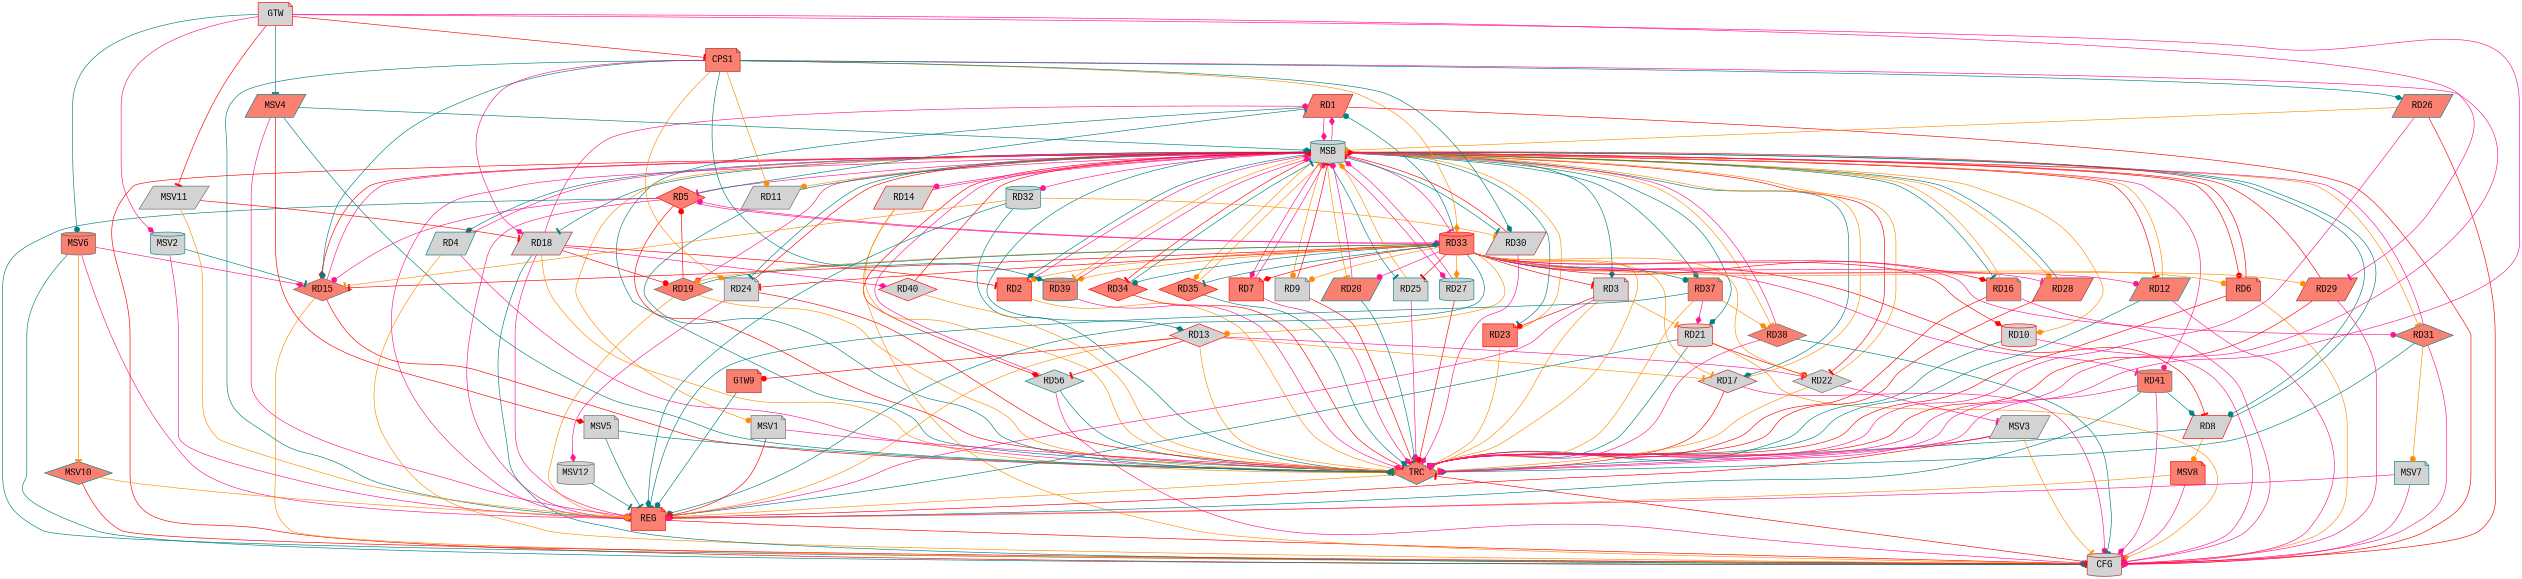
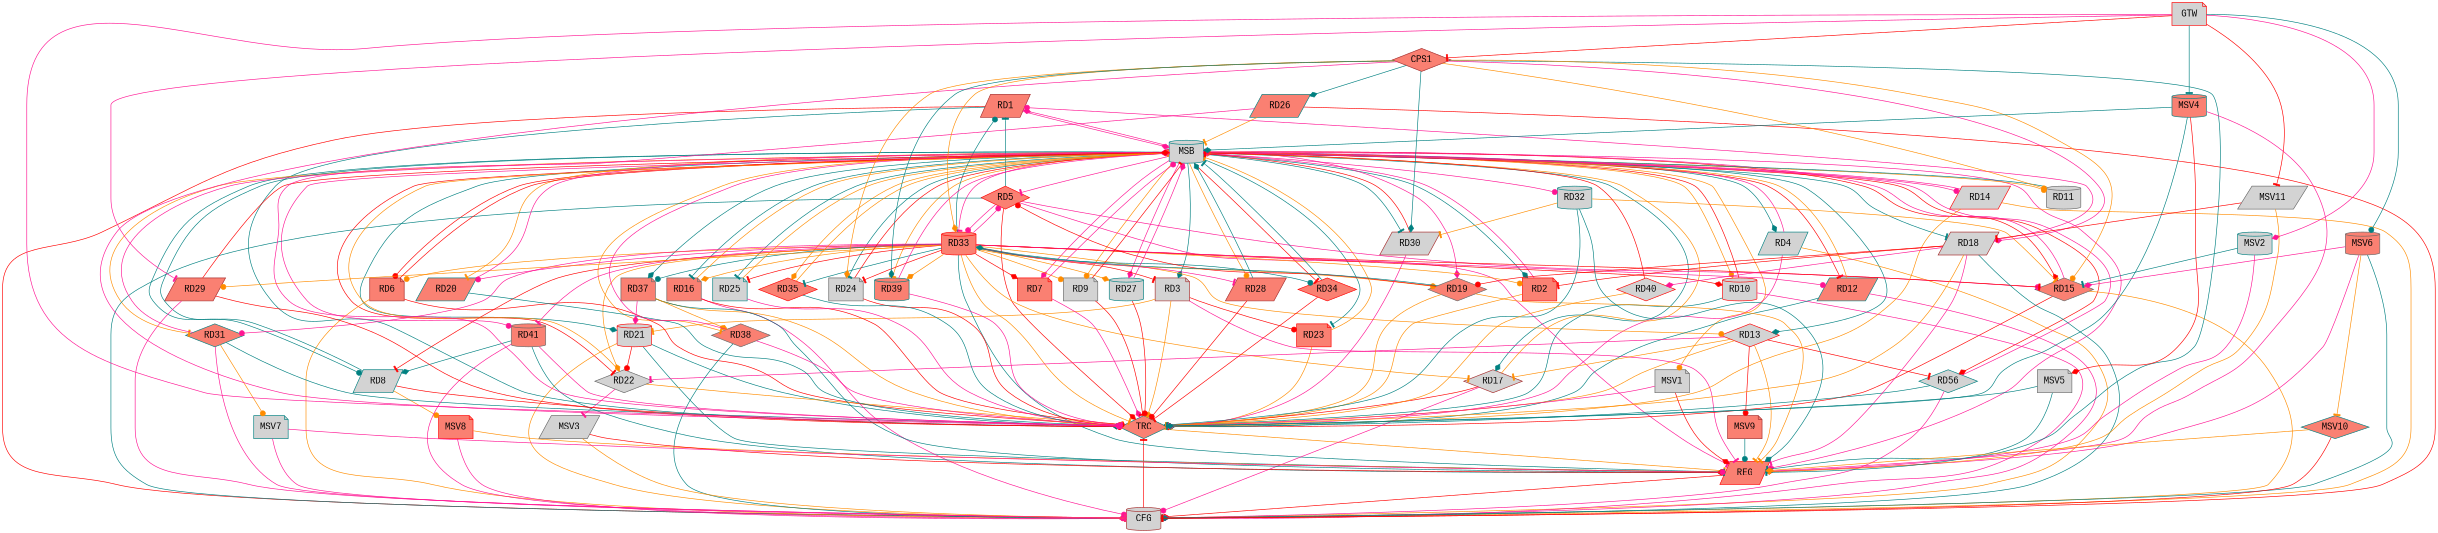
node "CPS1": shape note -> diamond
edge "CPS1" -> "RD15": color teal -> darkorange
node "MSV4": shape parallelogram -> cylinder
node "RD11": shape parallelogram -> cylinder
edge "RD33" -> "RD16": color red -> darkorange
node "GTW9": label "GTW9" -> "MSV9"
edge "RD11" -> "TRC": removed
node "RD8": color red -> teal
edge "RD8" -> "TRC": color teal -> red
edge "MSV3" -> "TRC": removed
node "MSV12": removed
node "REG": shape note -> parallelogram
edge "CFG" -> "MSB": now "RD10" -> "MSB"
